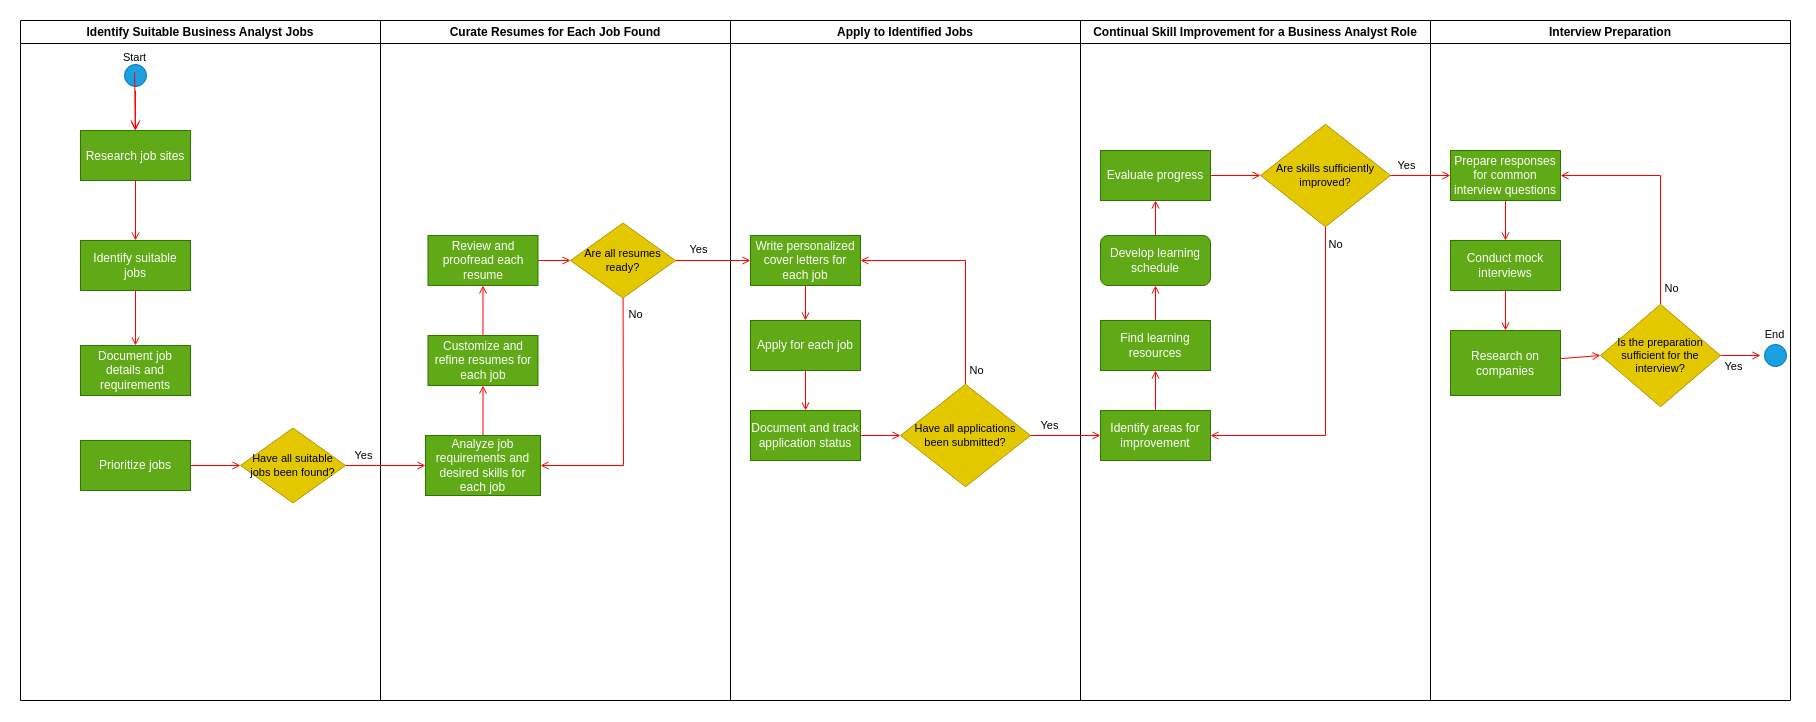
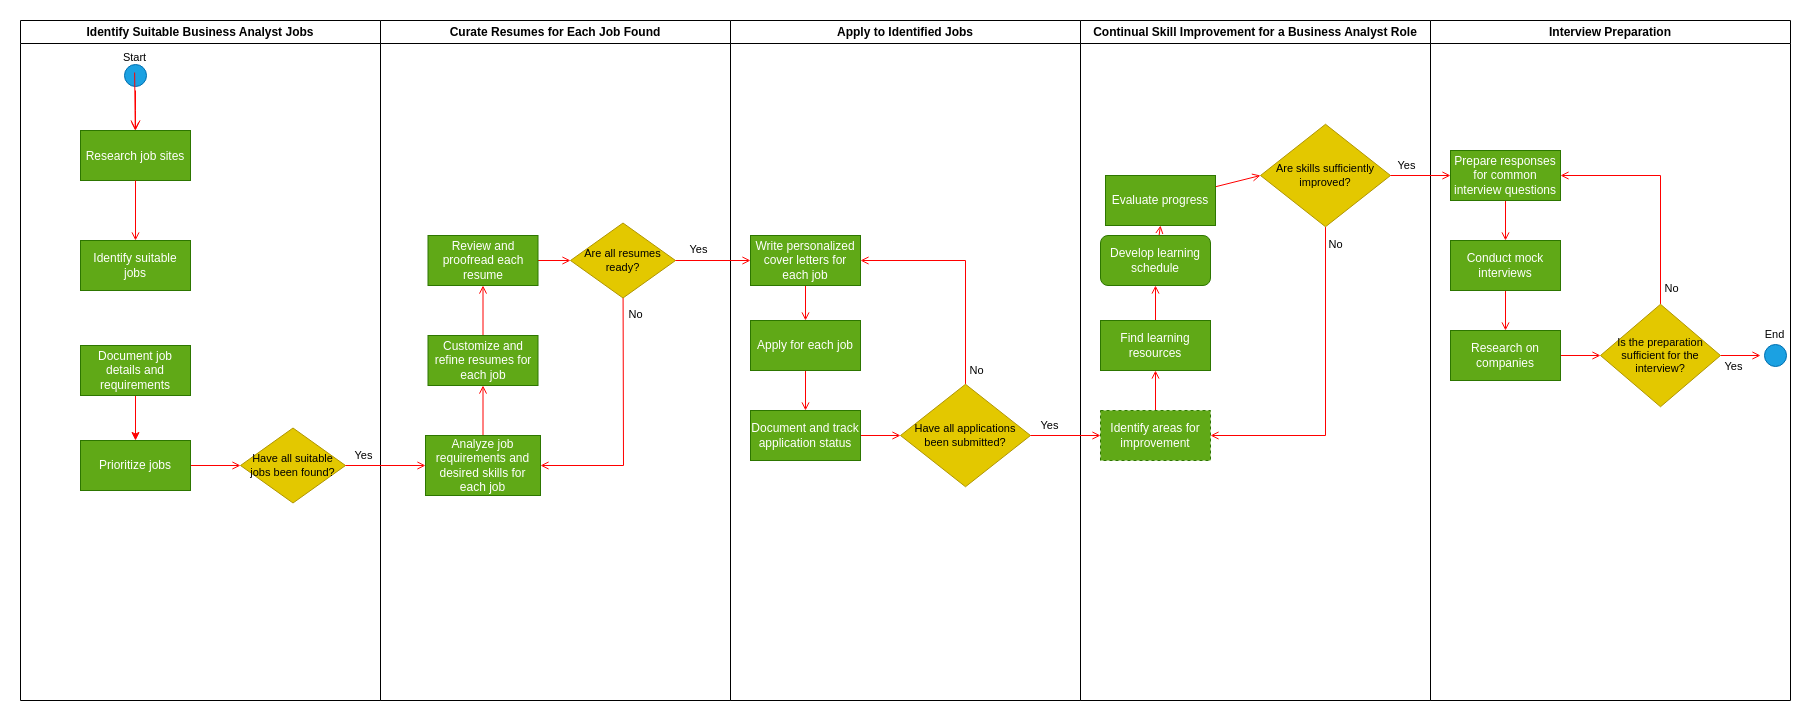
node "Evaluate progress": moved (1156, 176) -> (1161, 201)
edge "Identify suitable jobs" -> "Document job details and requirements": removed
node "Research on companies": size 110x65 -> 110x50
edge "Document job details and requirements" -> "Prioritize jobs": added
node "Identify areas for improvement": style solid -> dashed
